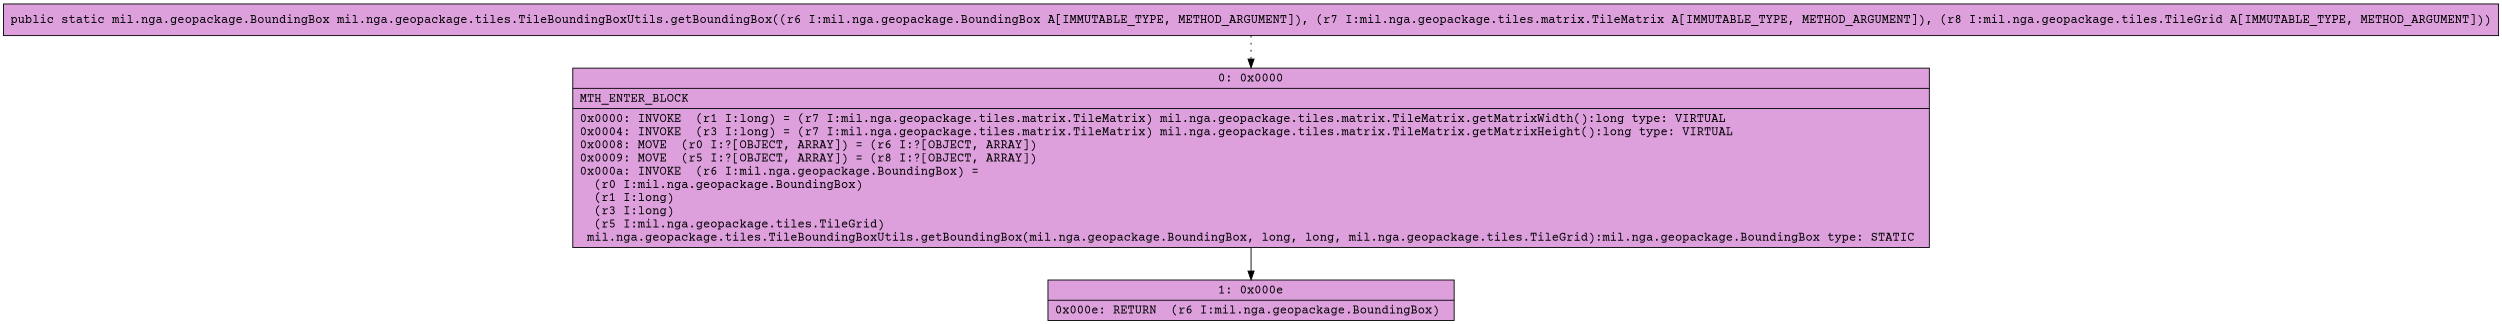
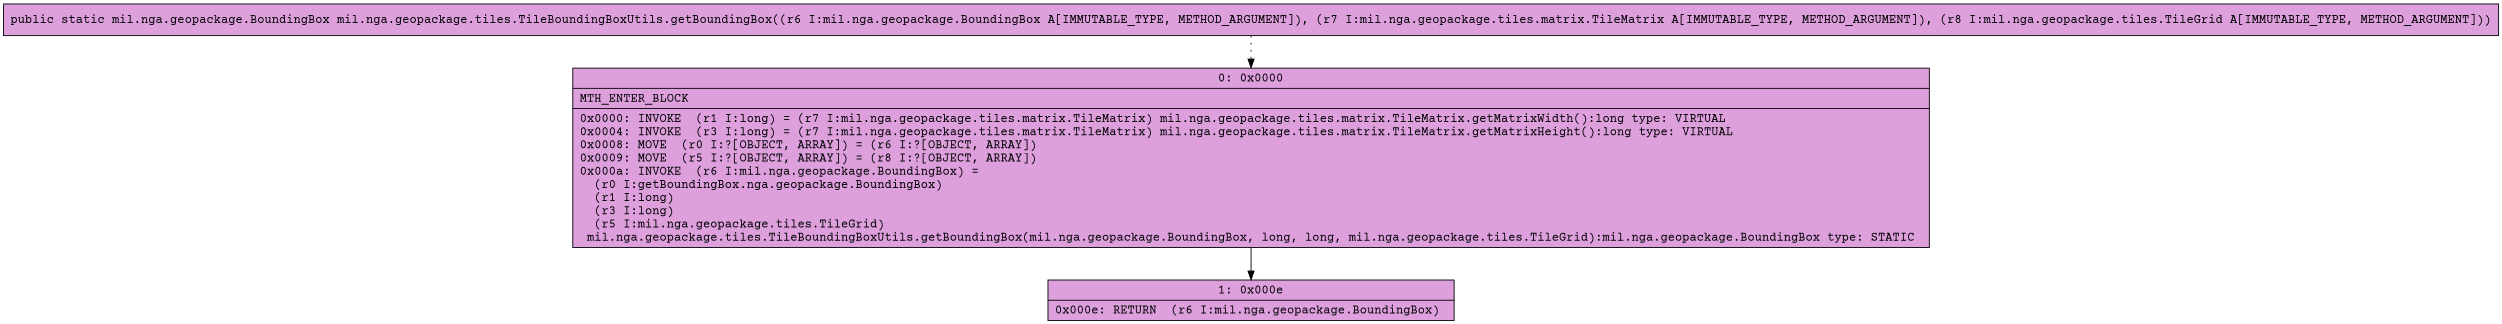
node "0: 0x0000": text "(r0 I:mil.nga.geopackage.BoundingBox)" -> "(r0 I:getBoundingBox.nga.geopackage.BoundingBox)"
